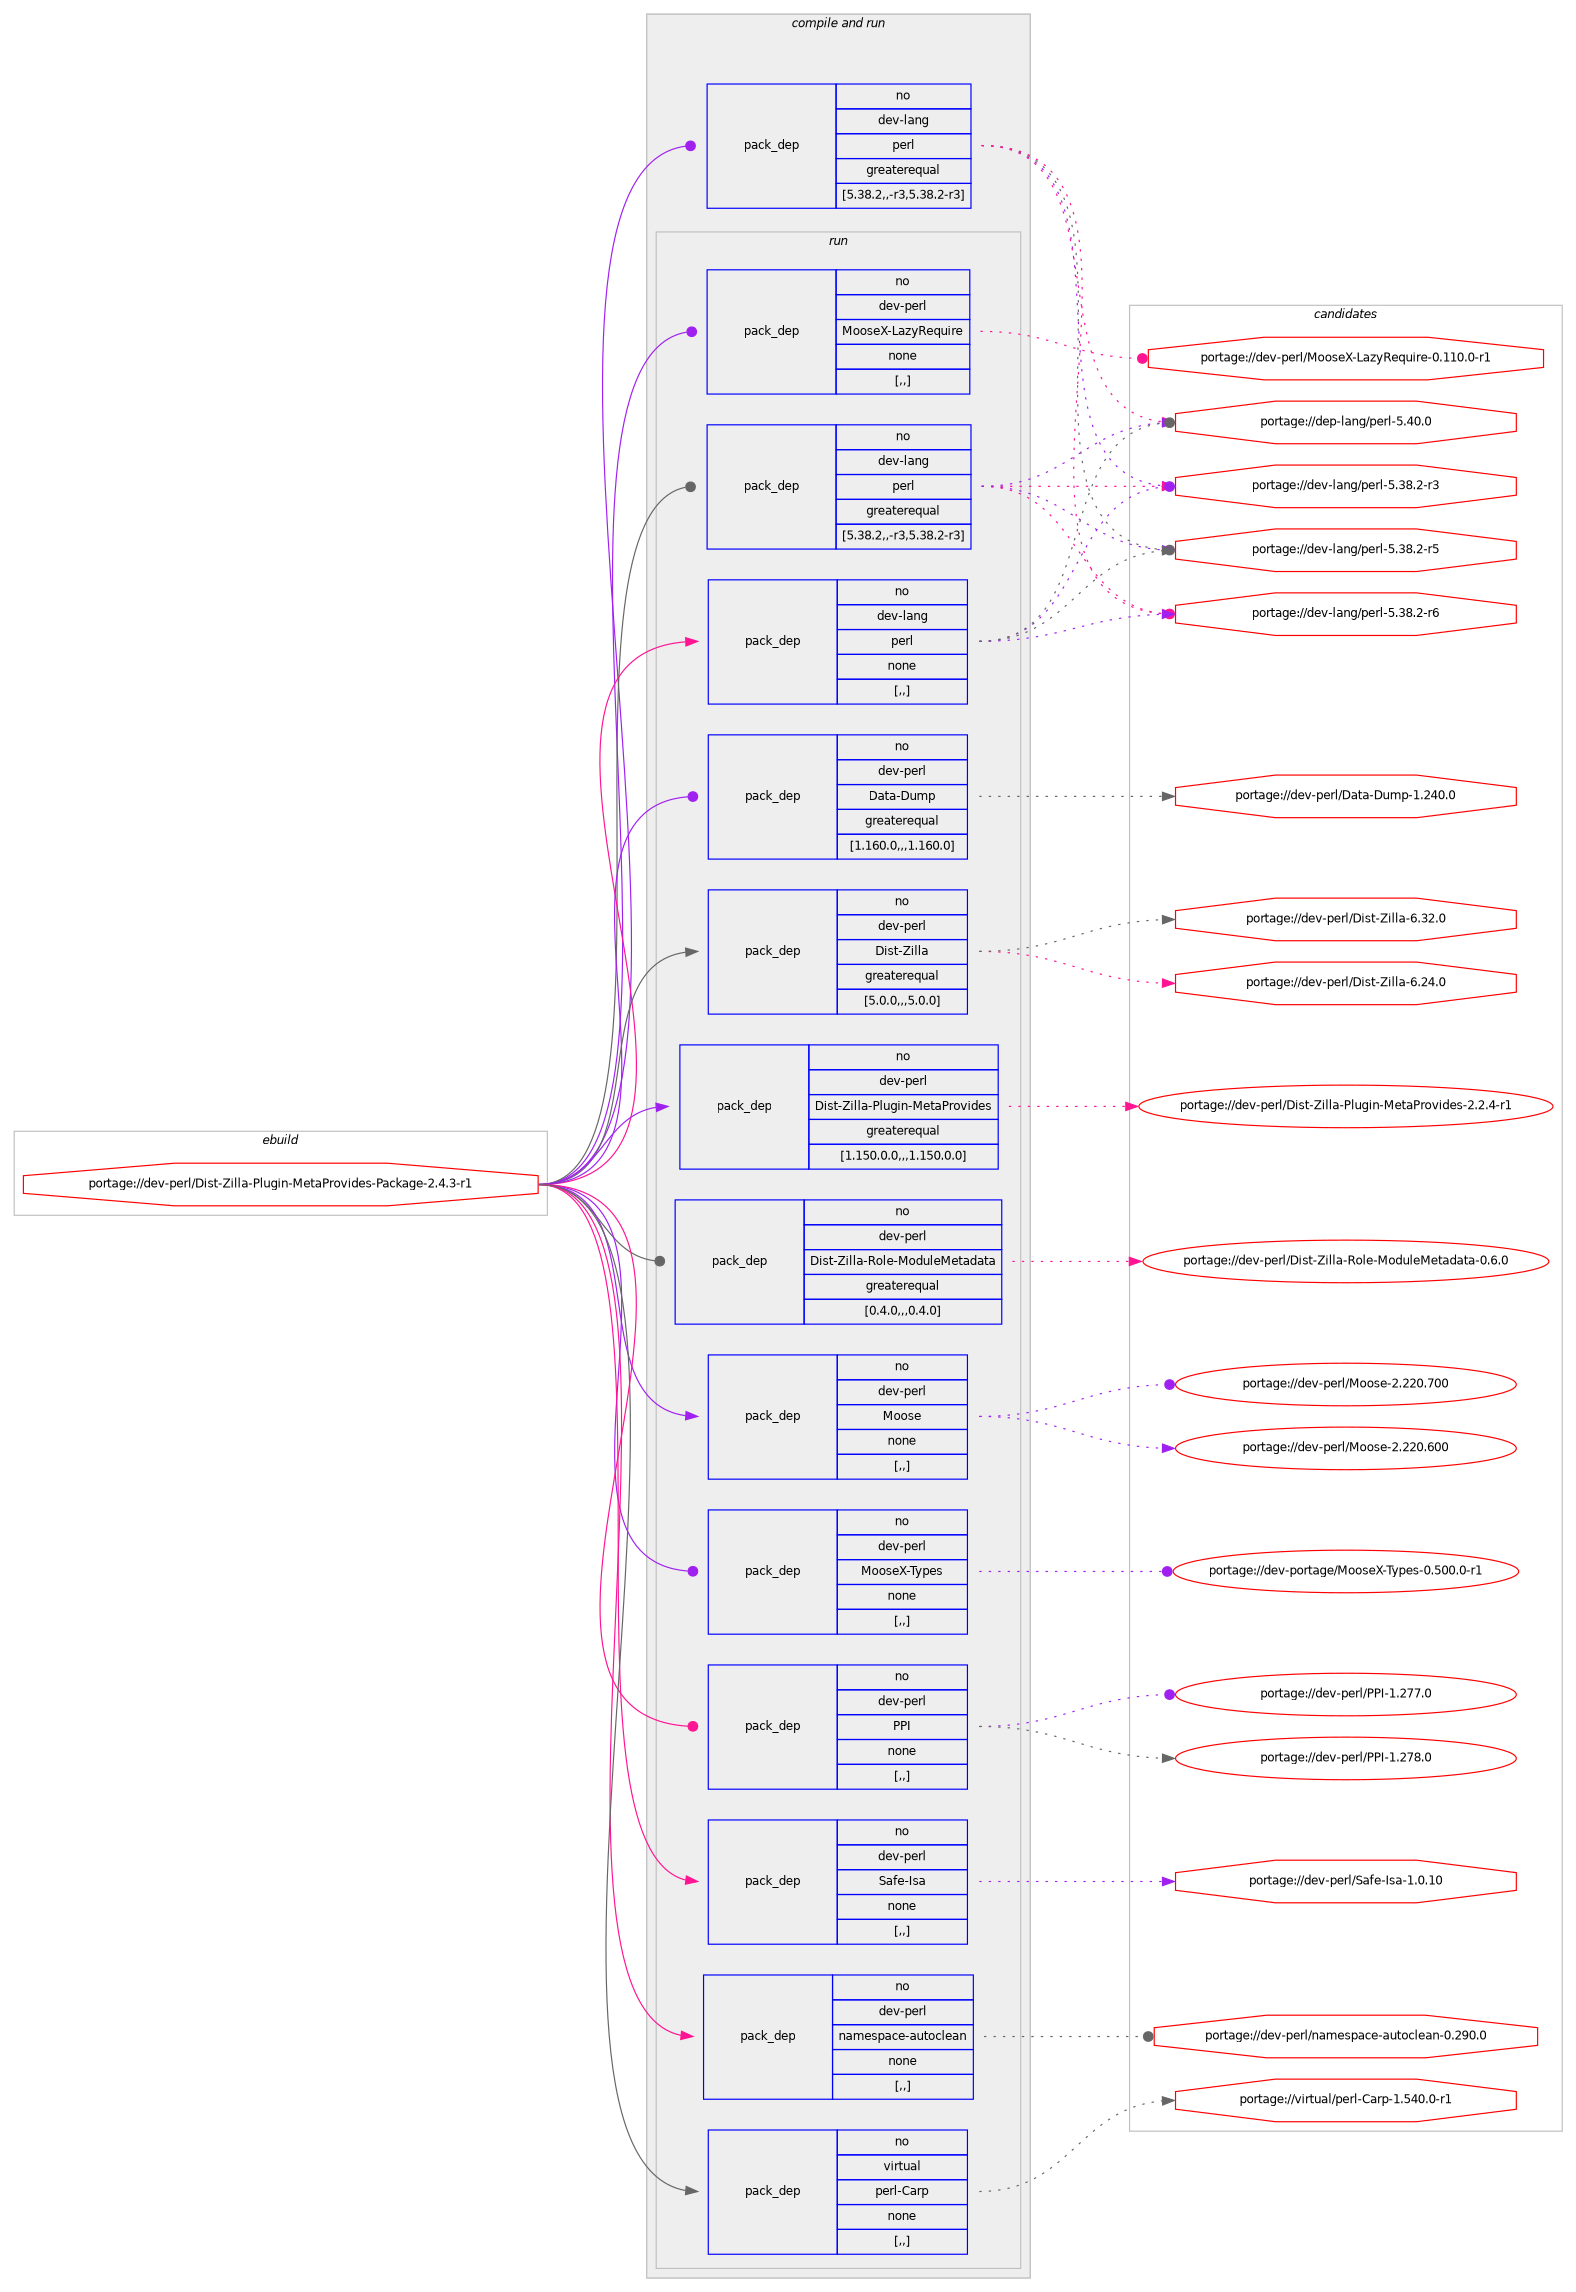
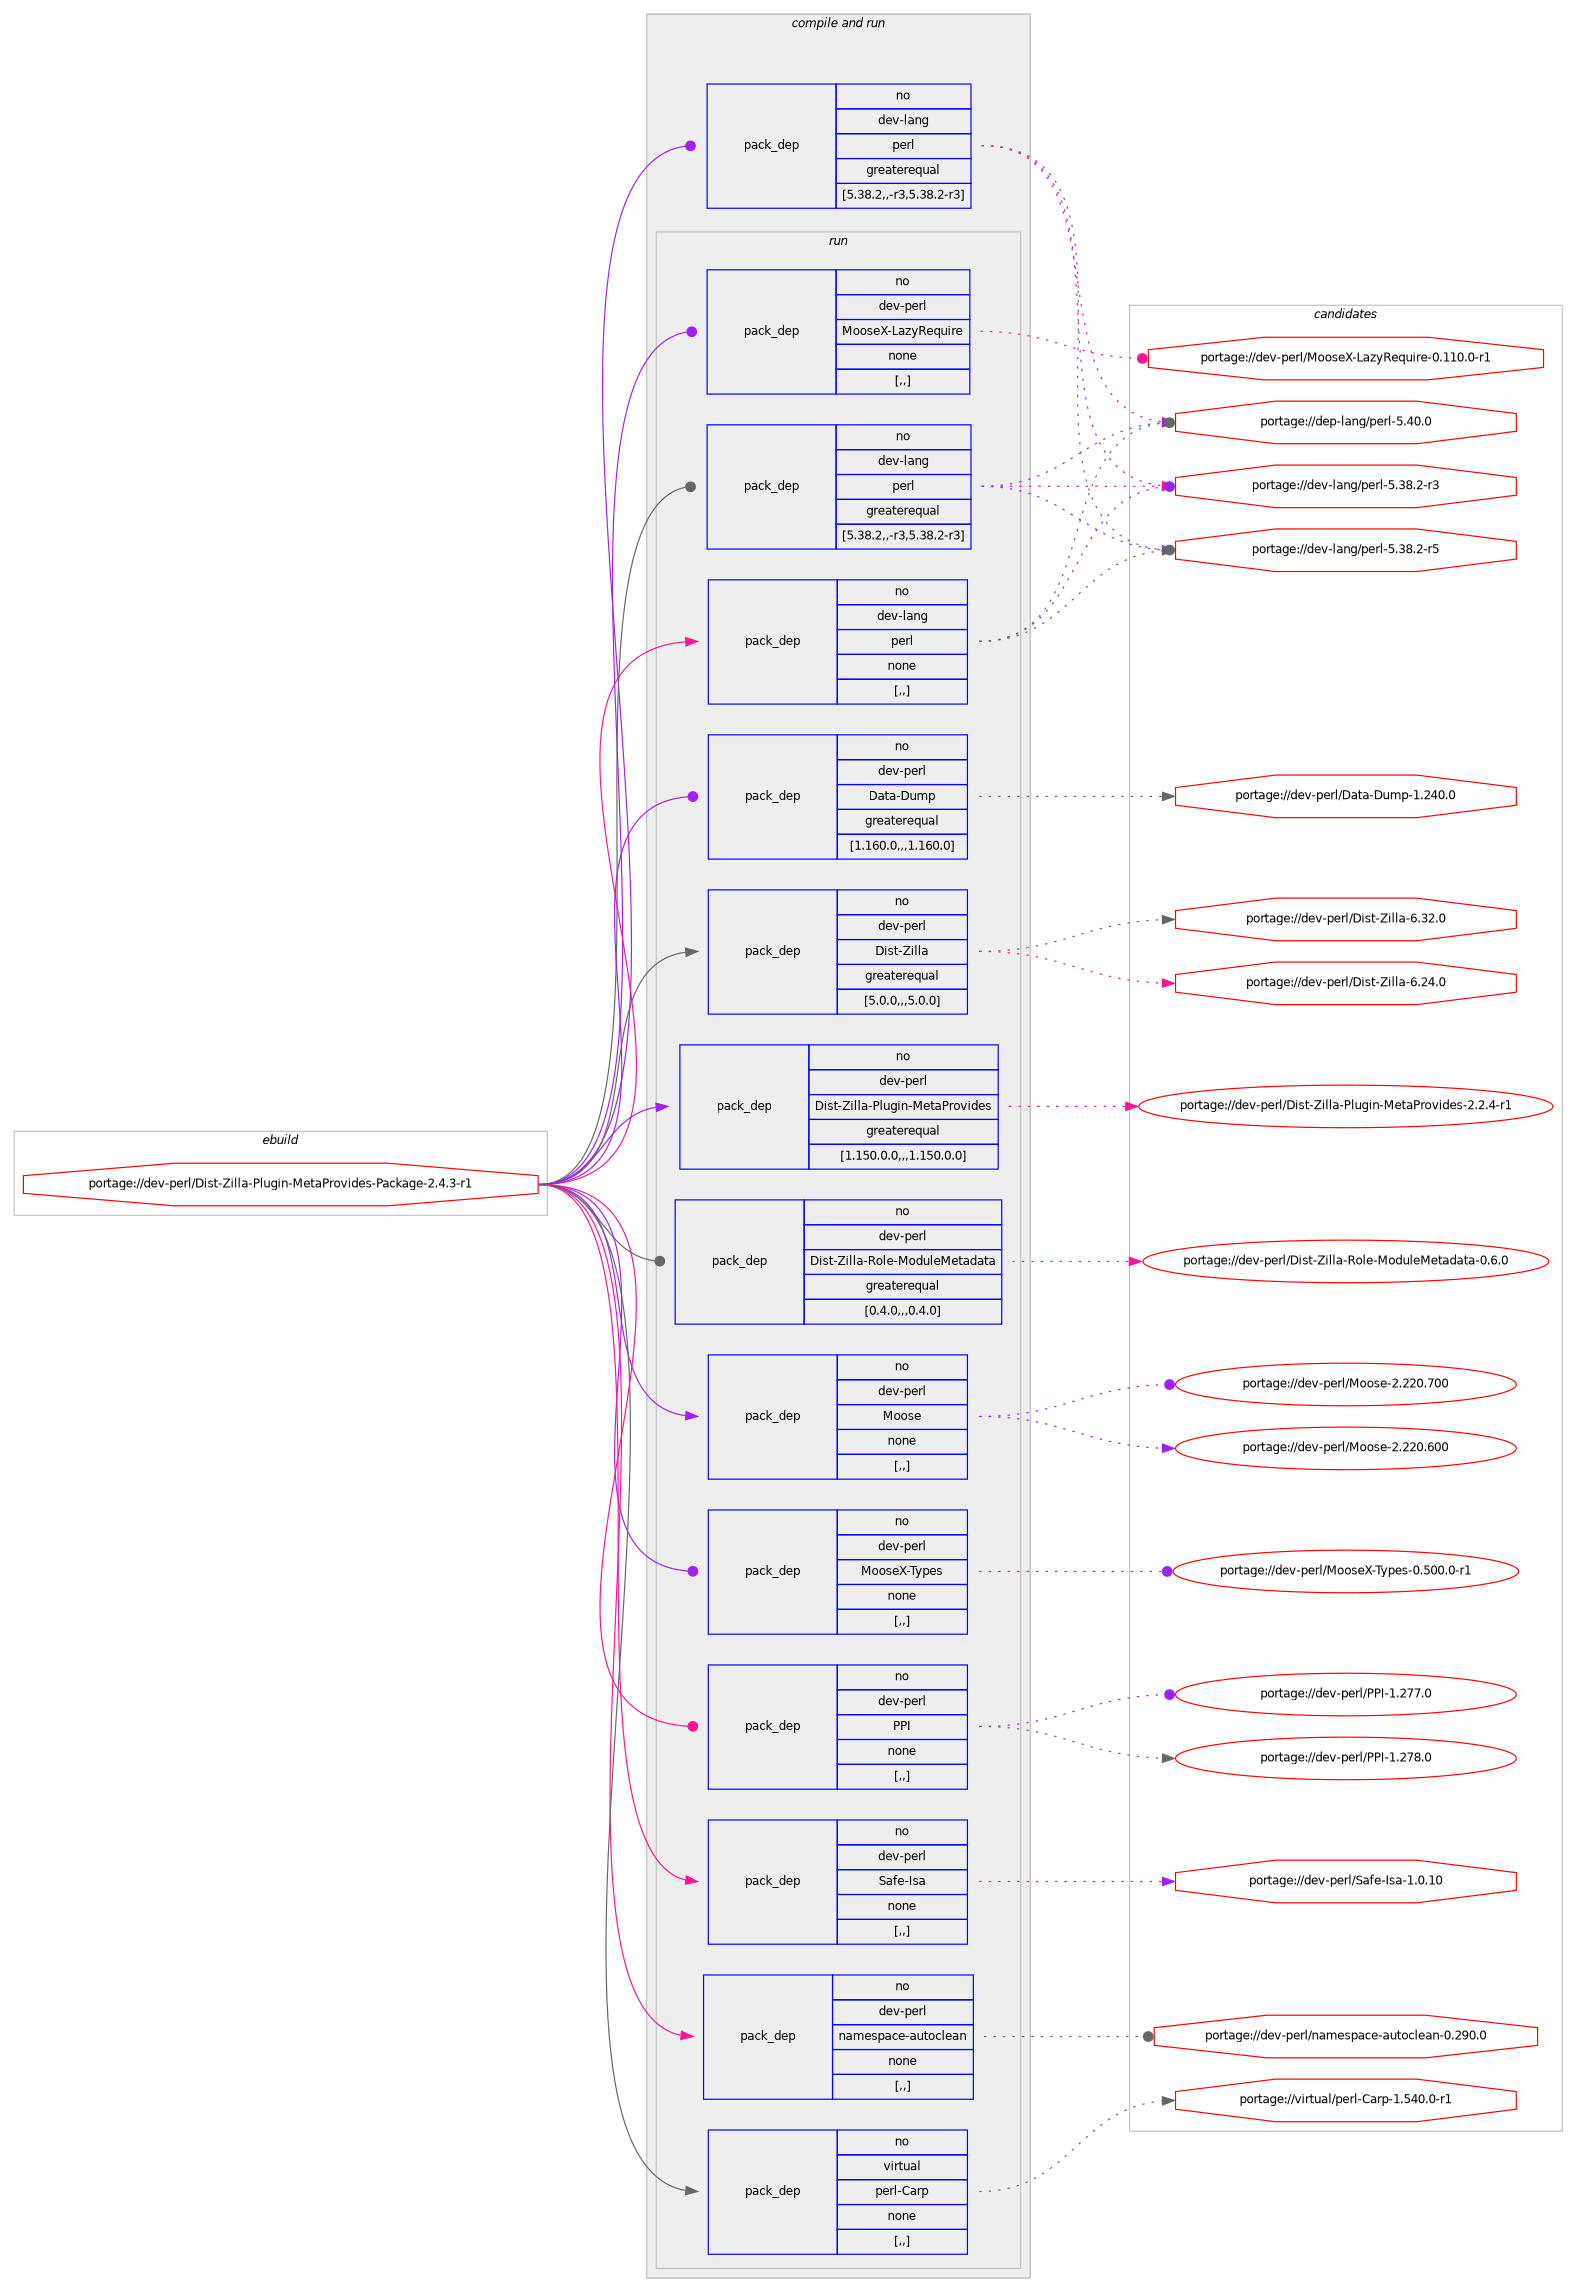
node "portage://dev-lang/perl-5.38.2-r6": removed
node "portage://dev-portage/MooseX-Types-0.500.0-r1": label "portage://dev-portage/MooseX-Types-0.500.0-r1" -> "portage://dev-perl/MooseX-Types-0.500.0-r1"
